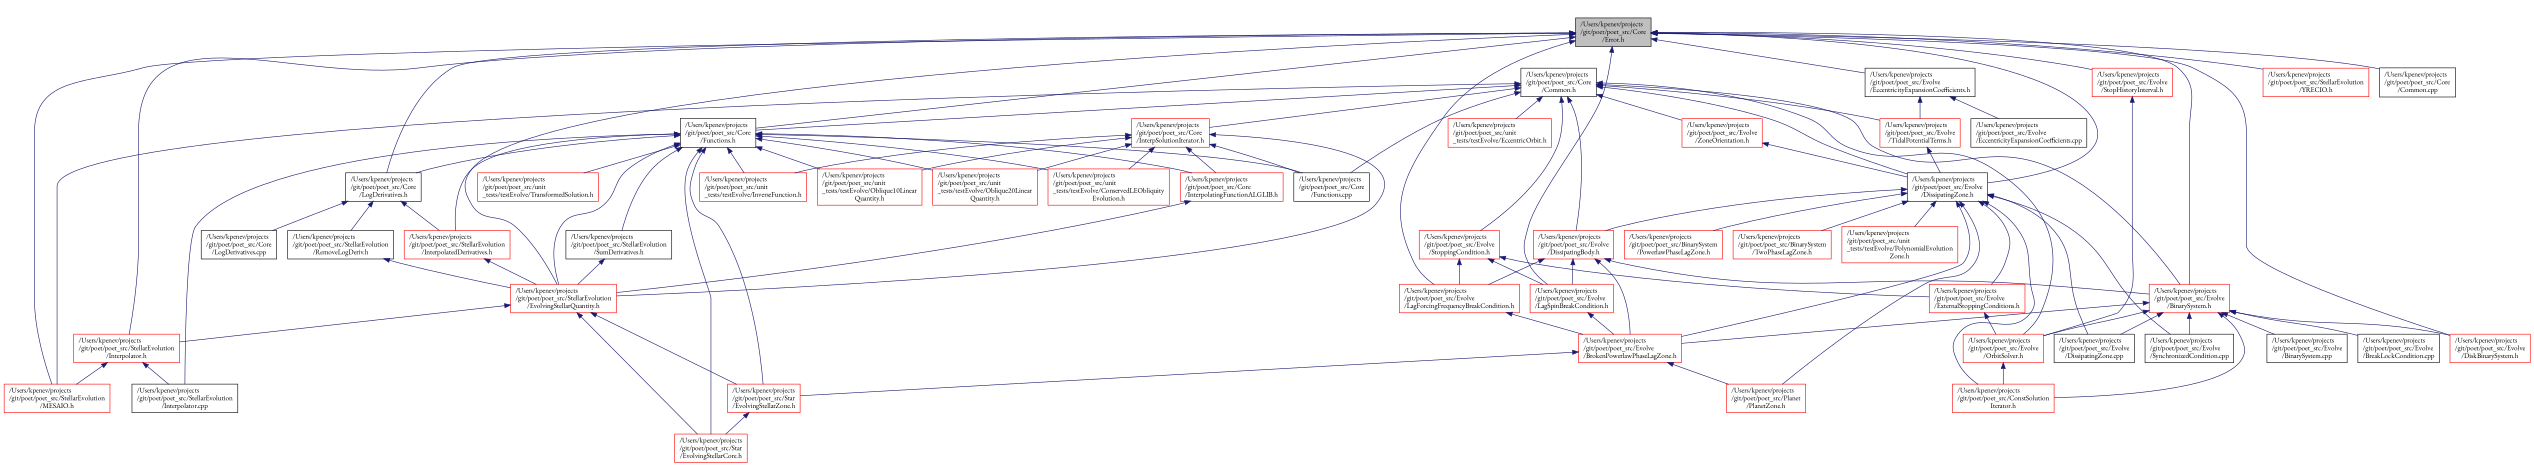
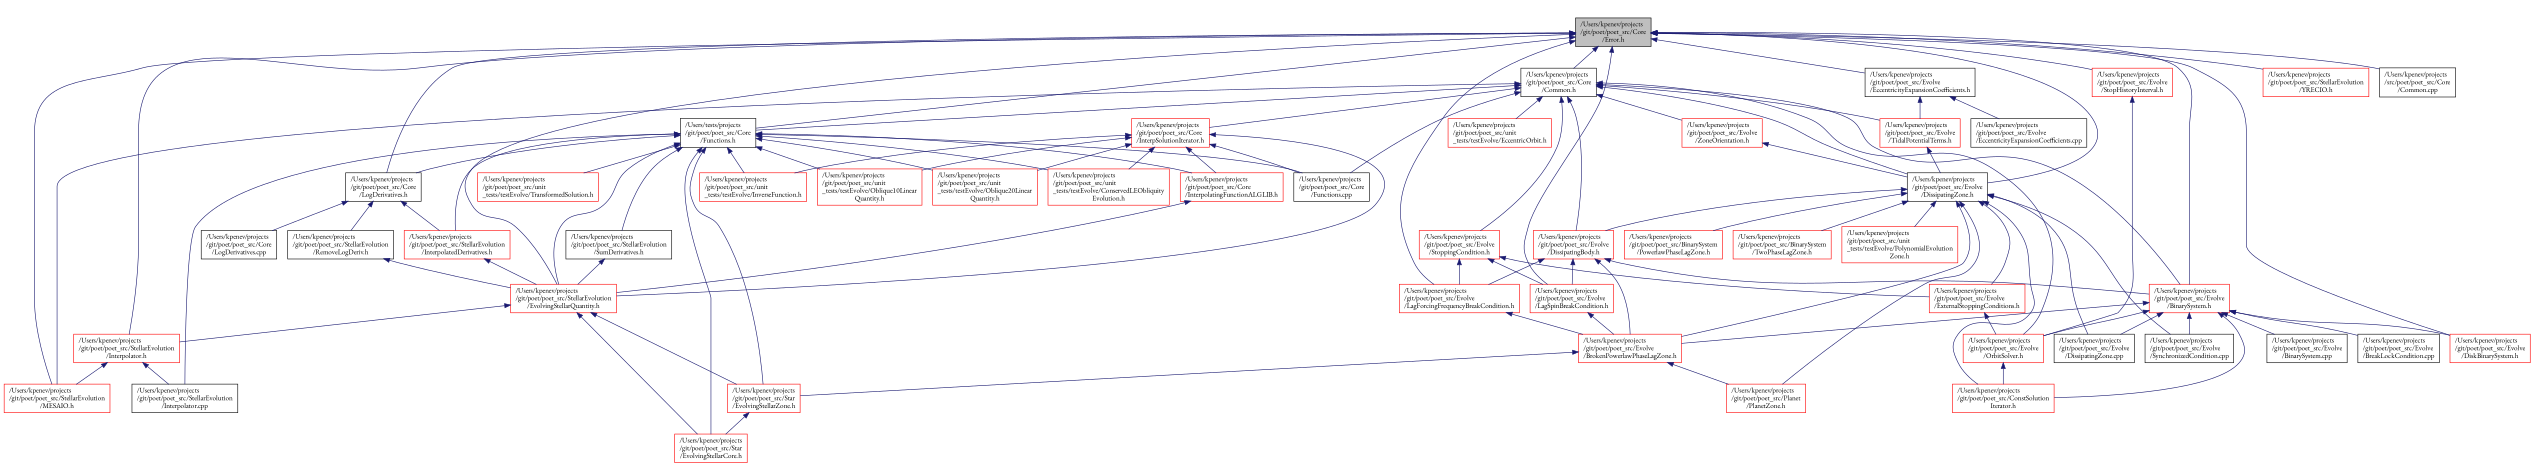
edge "/Users/kpenev/projects /git/poet/poet_src/Core /Common.h" -> "/Users/kpenev/projects /git/poet/poet_src/Core /Error.h": added
node "/Users/kpenev/projects /git/poet/poet_src/Core /Common.cpp": label "/Users/kpenev/projects /git/poet/poet_src/Core /Common.cpp" -> "/Users/kpenev/projects /src/poet/poet_src/Core /Common.cpp"
node "/Users/kpenev/projects /git/poet/poet_src/Core /Functions.h": label "/Users/kpenev/projects /git/poet/poet_src/Core /Functions.h" -> "/Users/tests/projects /git/poet/poet_src/Core /Functions.h"
